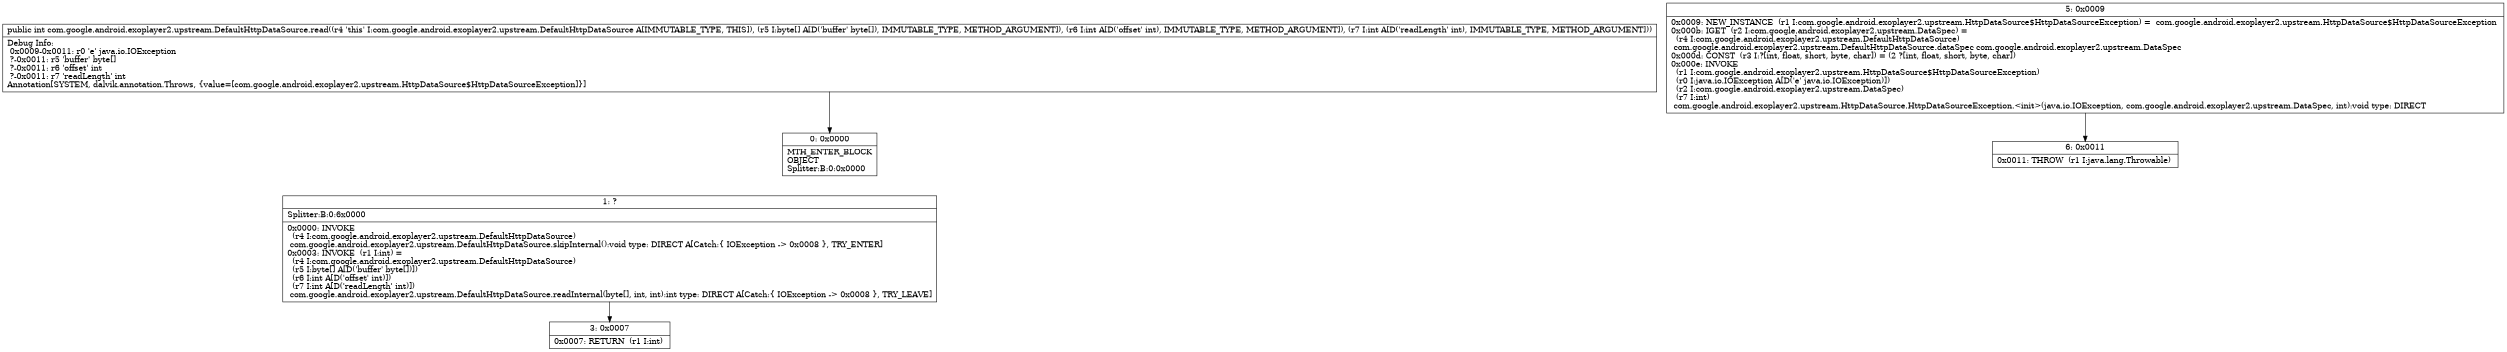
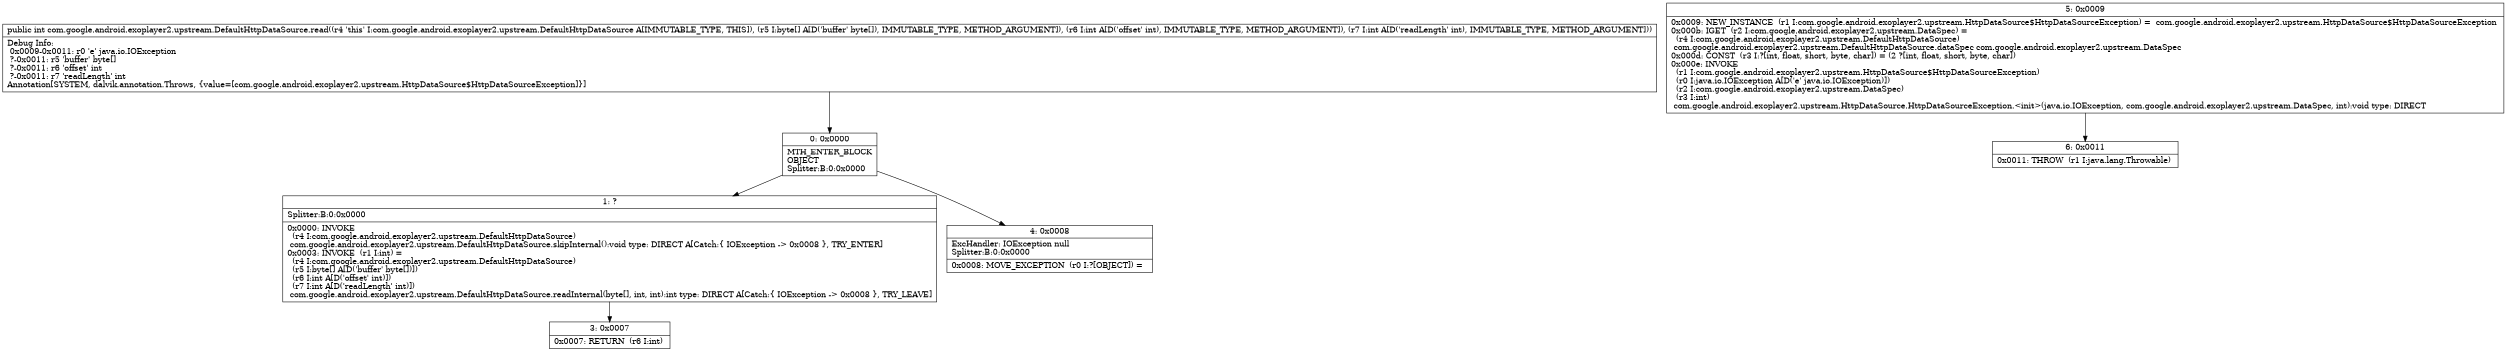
node "5: 0x0009": text "(r7 I:int)" -> "(r3 I:int)"
edge "0: 0x0000" -> "1: ?": added
node "1: ?": text "Splitter:B:0:6x0000" -> "Splitter:B:0:0x0000"
node "4: 0x0008": added
node "3: 0x0007": text "0x0007: RETURN  (r1 I:int)" -> "0x0007: RETURN  (r6 I:int)"
